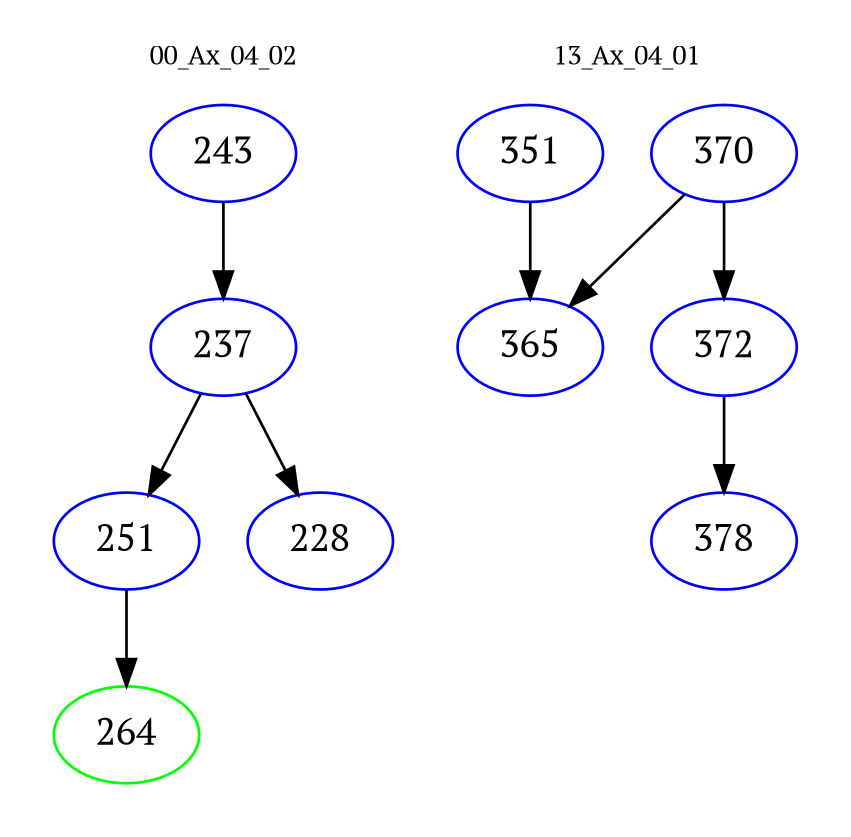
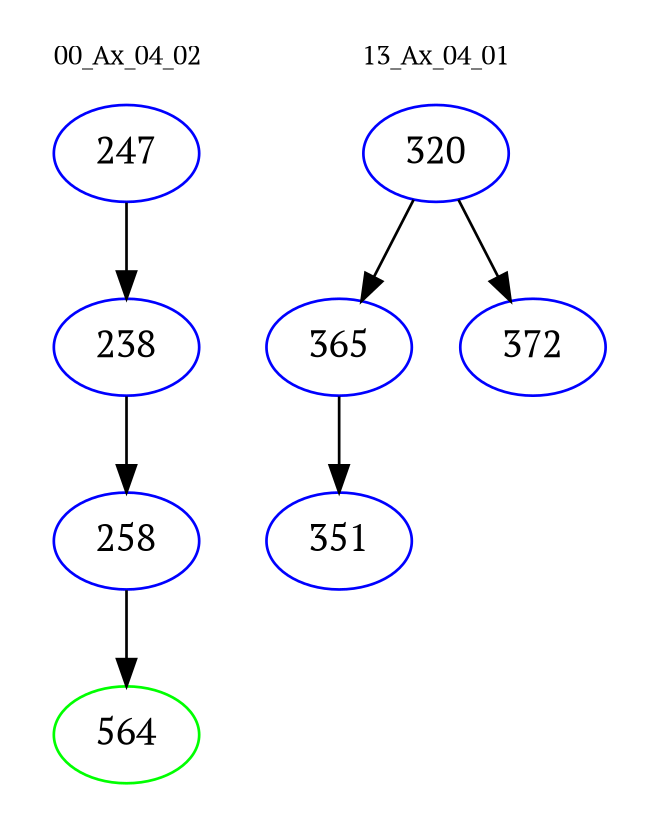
node "243": label "243" -> "247"
node "370": label "370" -> "320"
edge "351" -> "365": reversed
node "237": label "237" -> "238"
node "251": label "251" -> "258"
node "228": removed
node "378": removed
node "264": label "264" -> "564"
